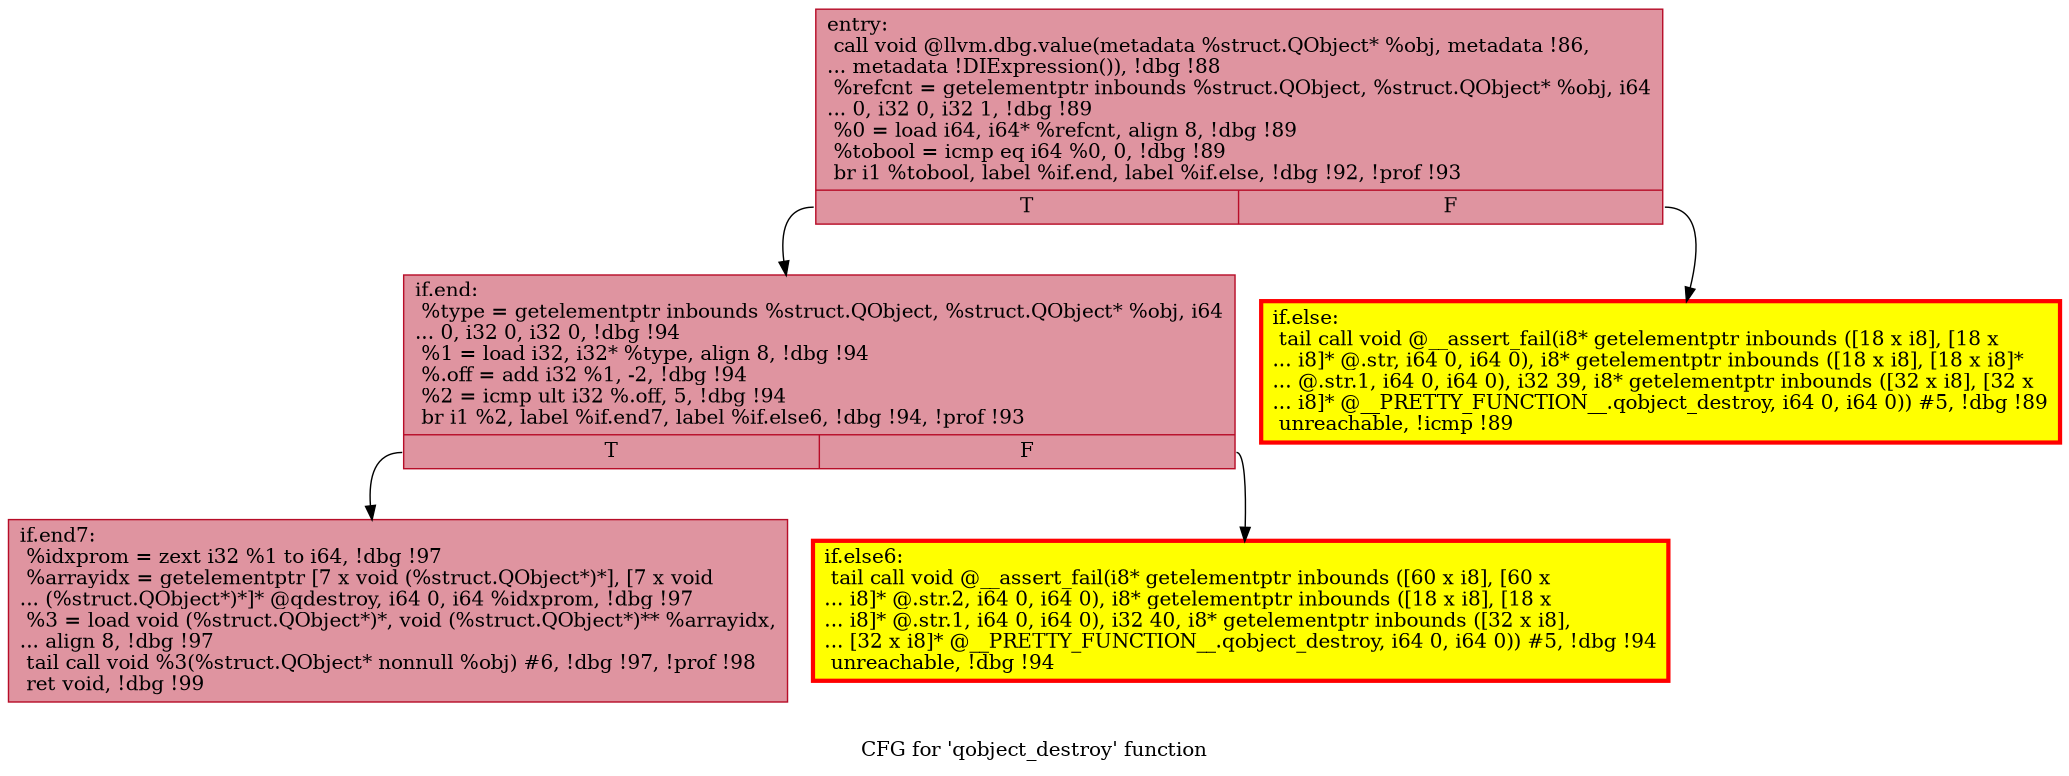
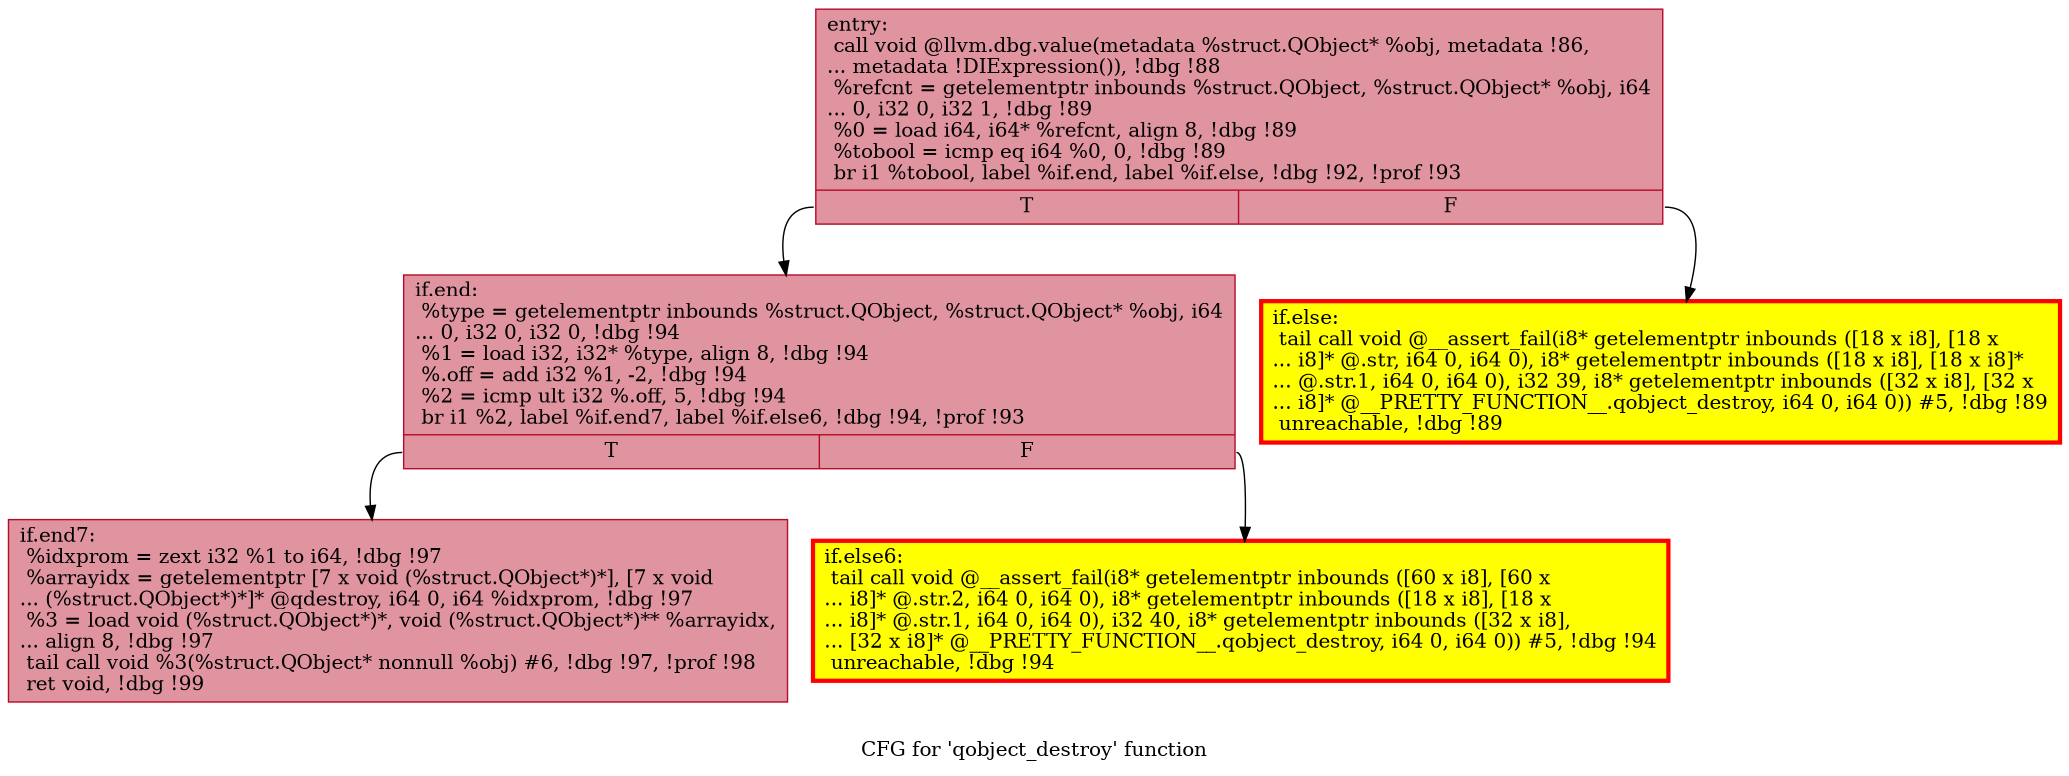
node "if.else:": text "unreachable, !icmp !89" -> "unreachable, !dbg !89"
